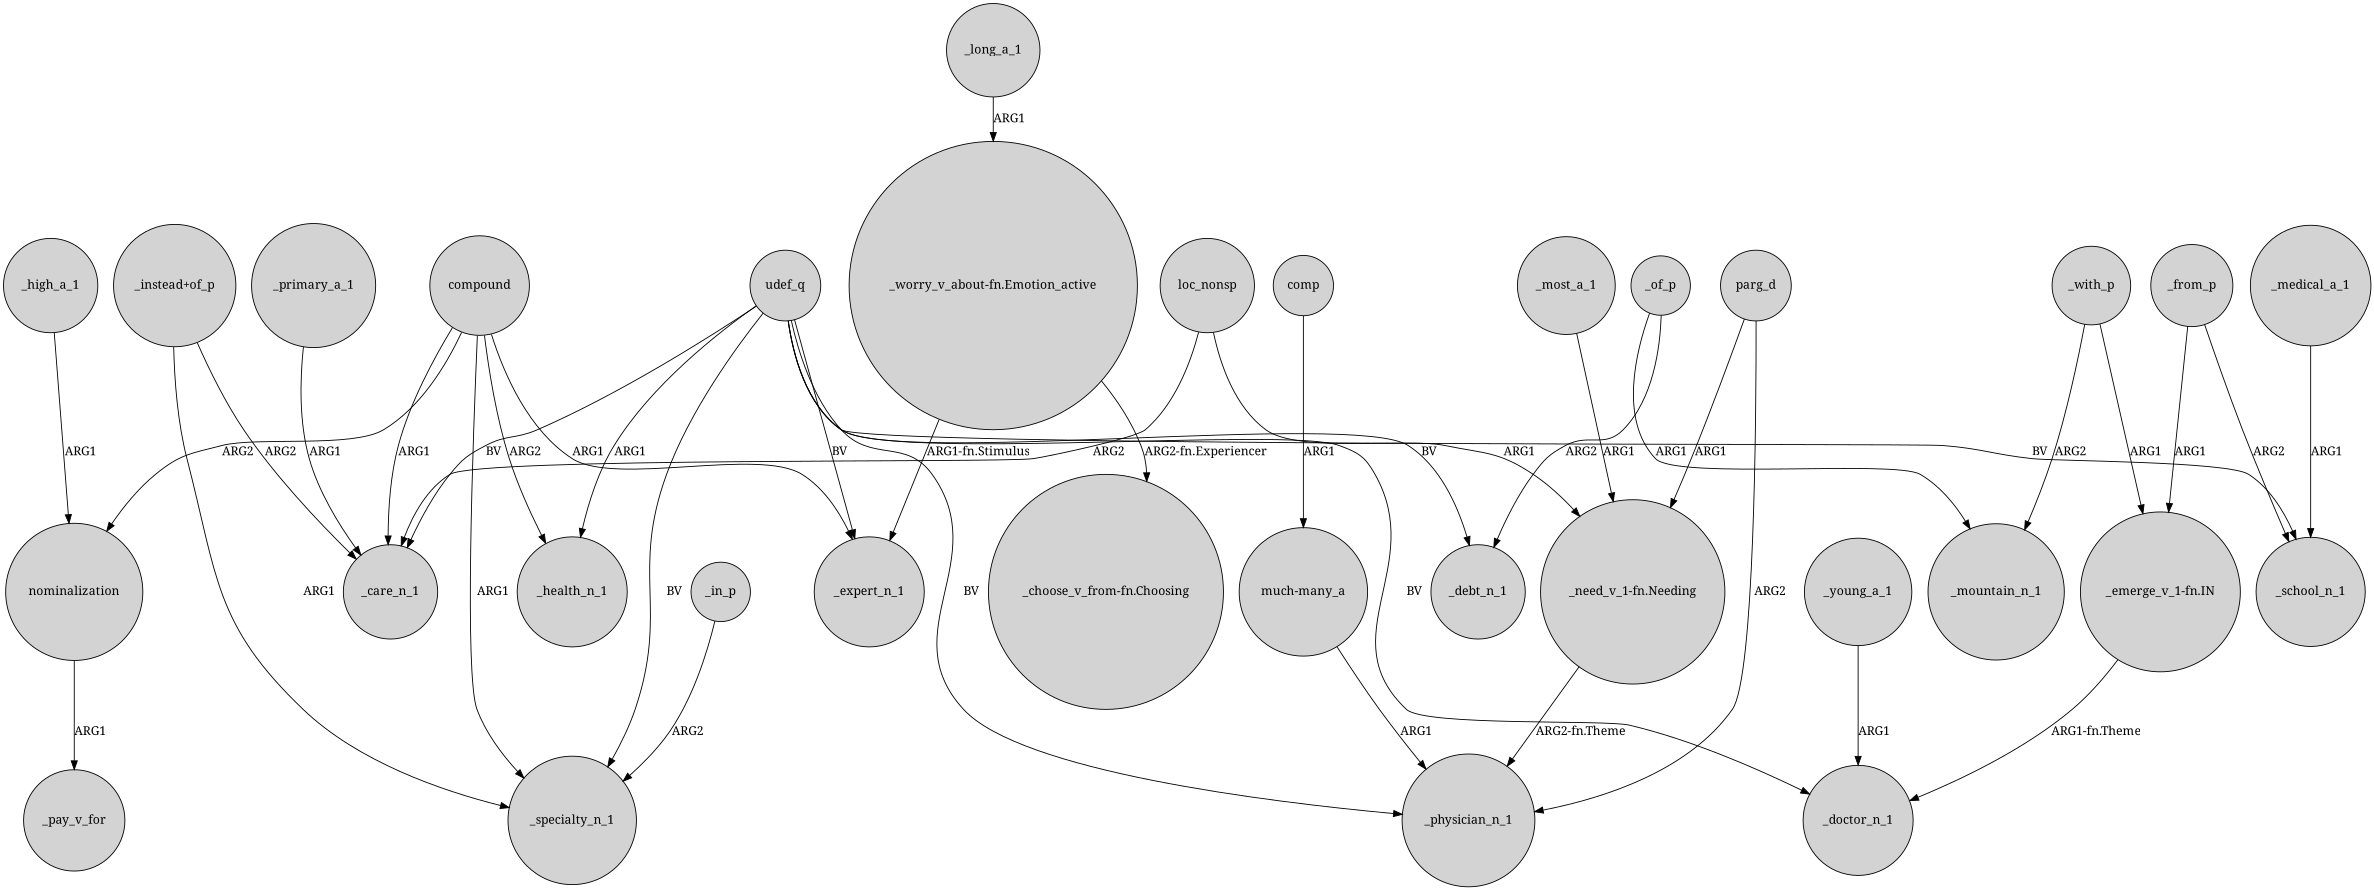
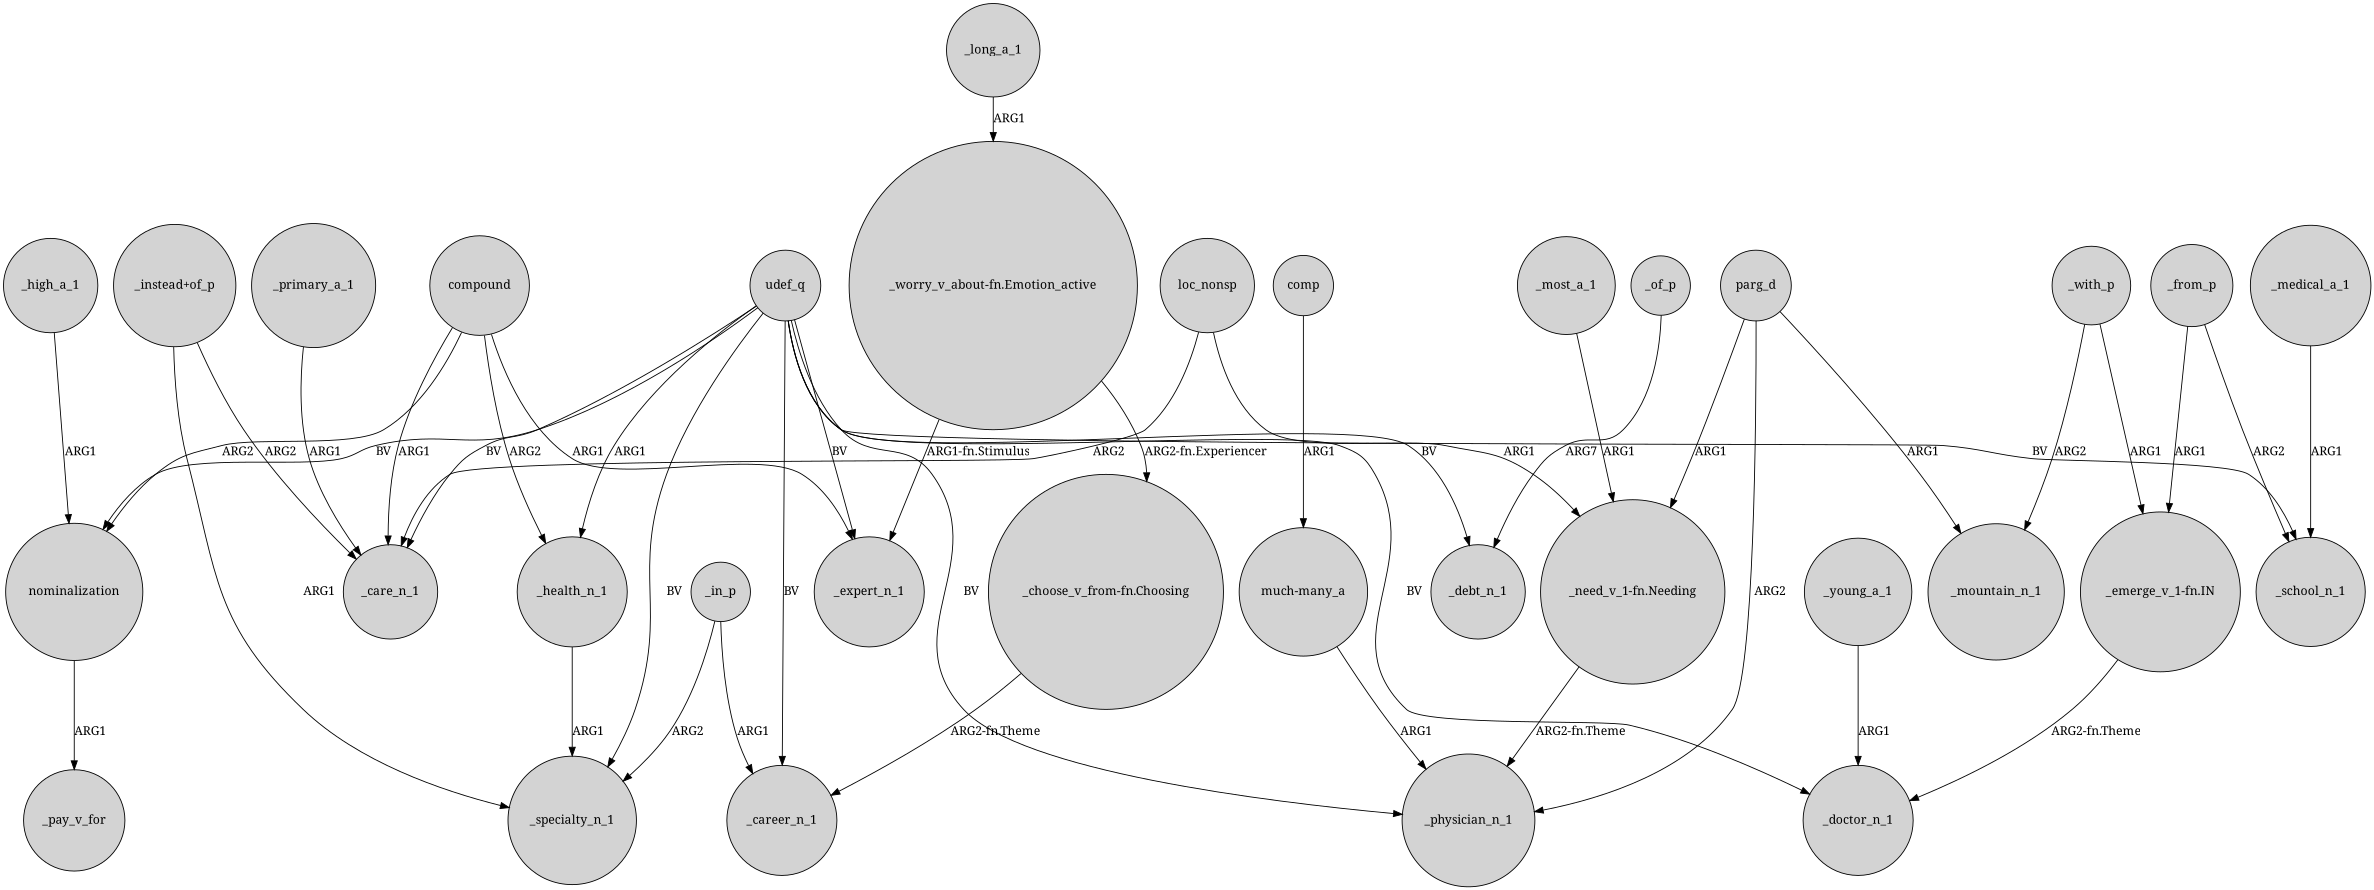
edge "udef_q" -> "nominalization": added, label "BV"
edge "_of_p" -> "_debt_n_1": label "ARG2" -> "ARG7"
edge "_of_p" -> "_mountain_n_1": now "parg_d" -> "_mountain_n_1"
edge "compound" -> "_specialty_n_1": now "_health_n_1" -> "_specialty_n_1"
edge "_emerge_v_1-fn.IN" -> "_doctor_n_1": label "ARG1-fn.Theme" -> "ARG2-fn.Theme"
node "_career_n_1": added
